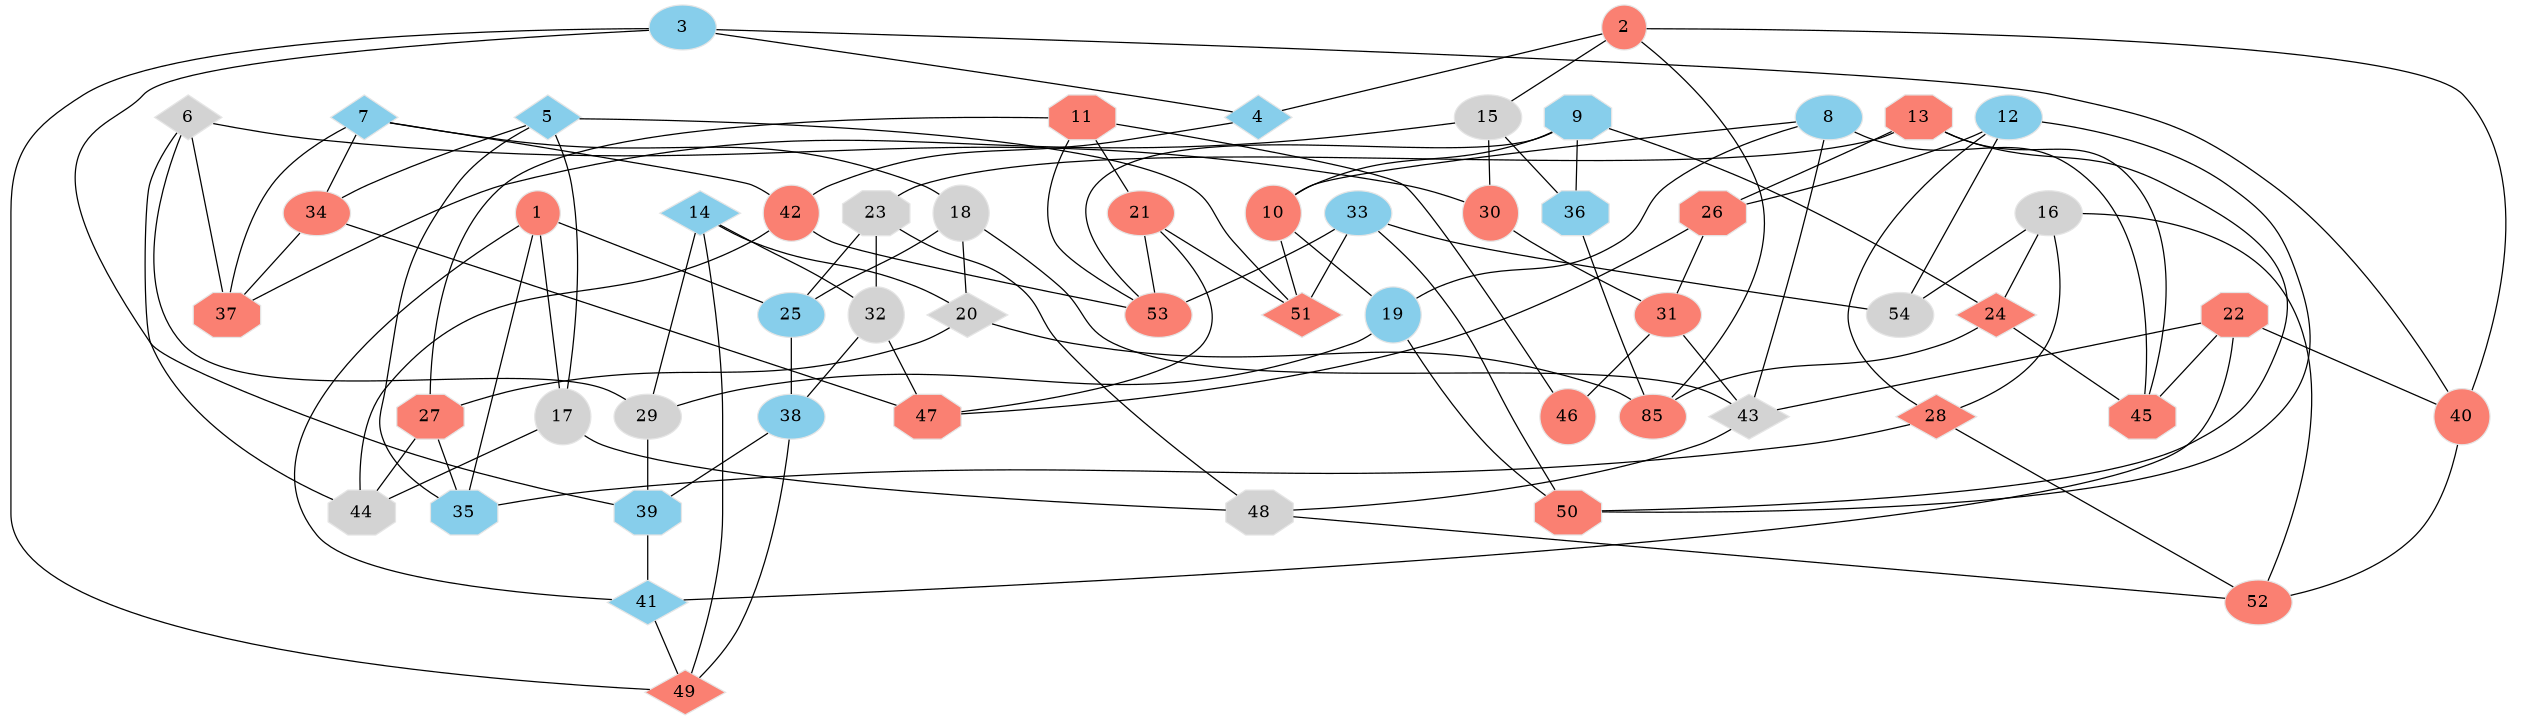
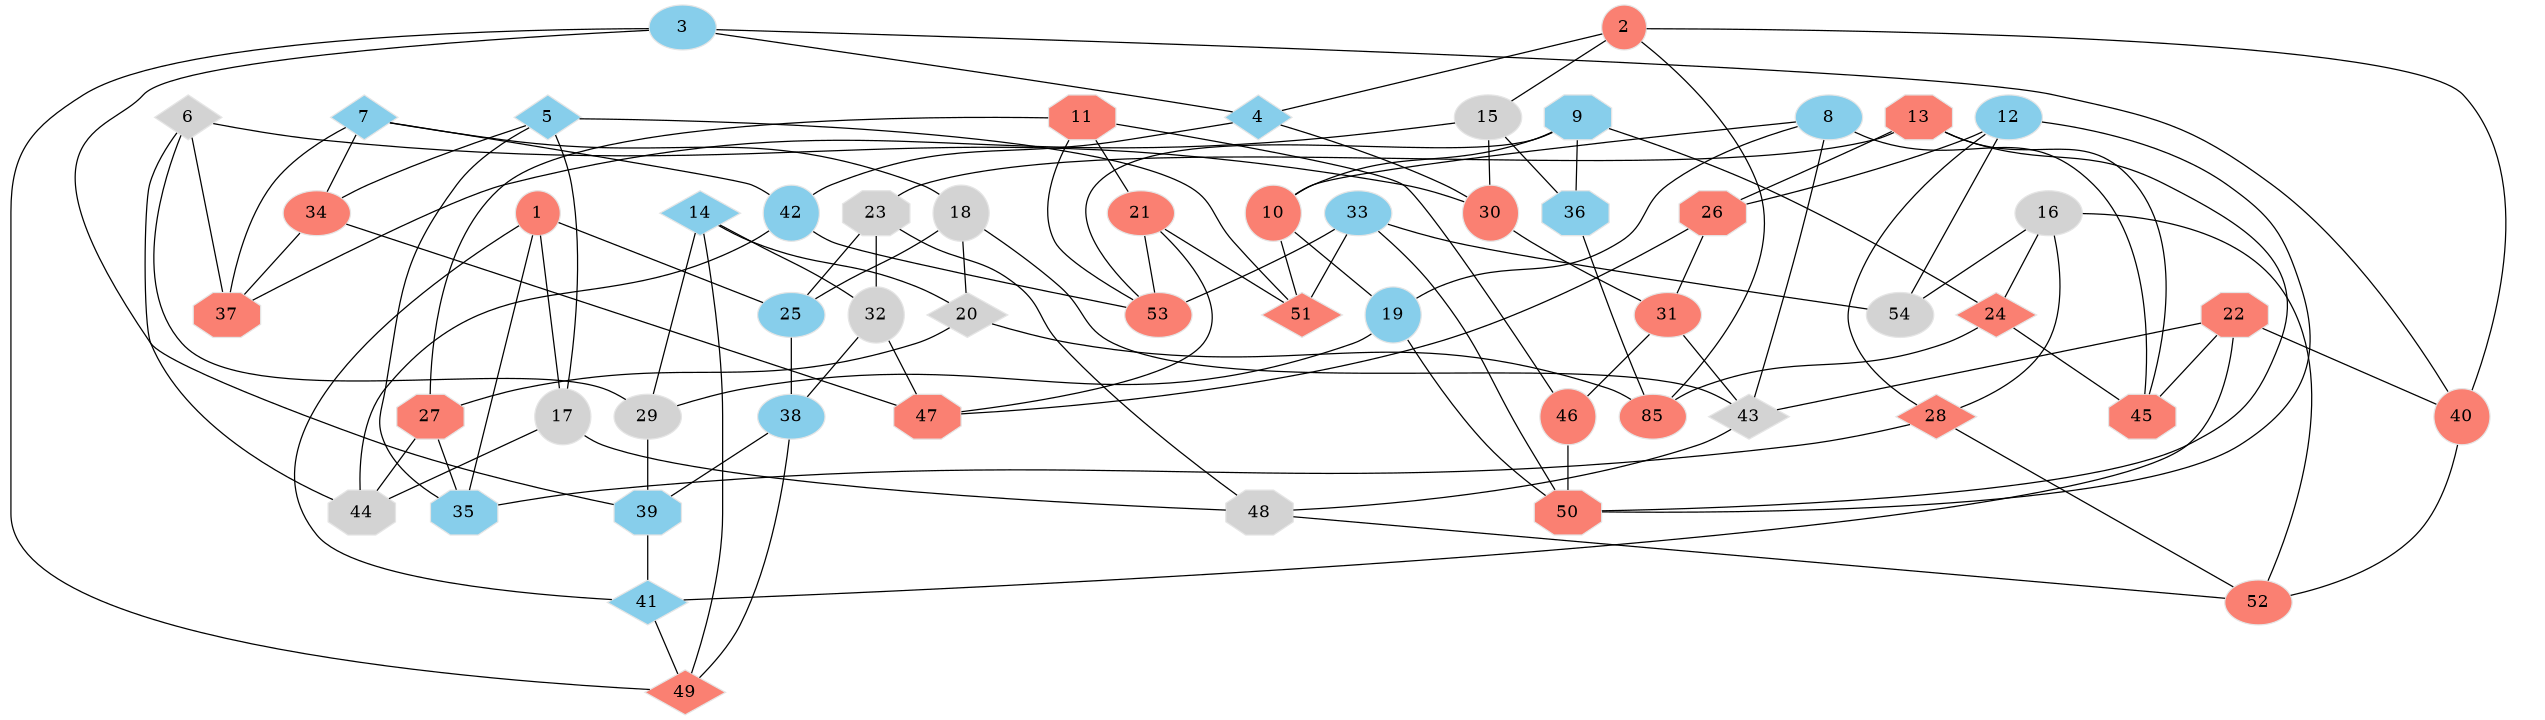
edge "4" -- "30": added
node "42": fillcolor salmon -> skyblue
edge "46" -- "50": added
